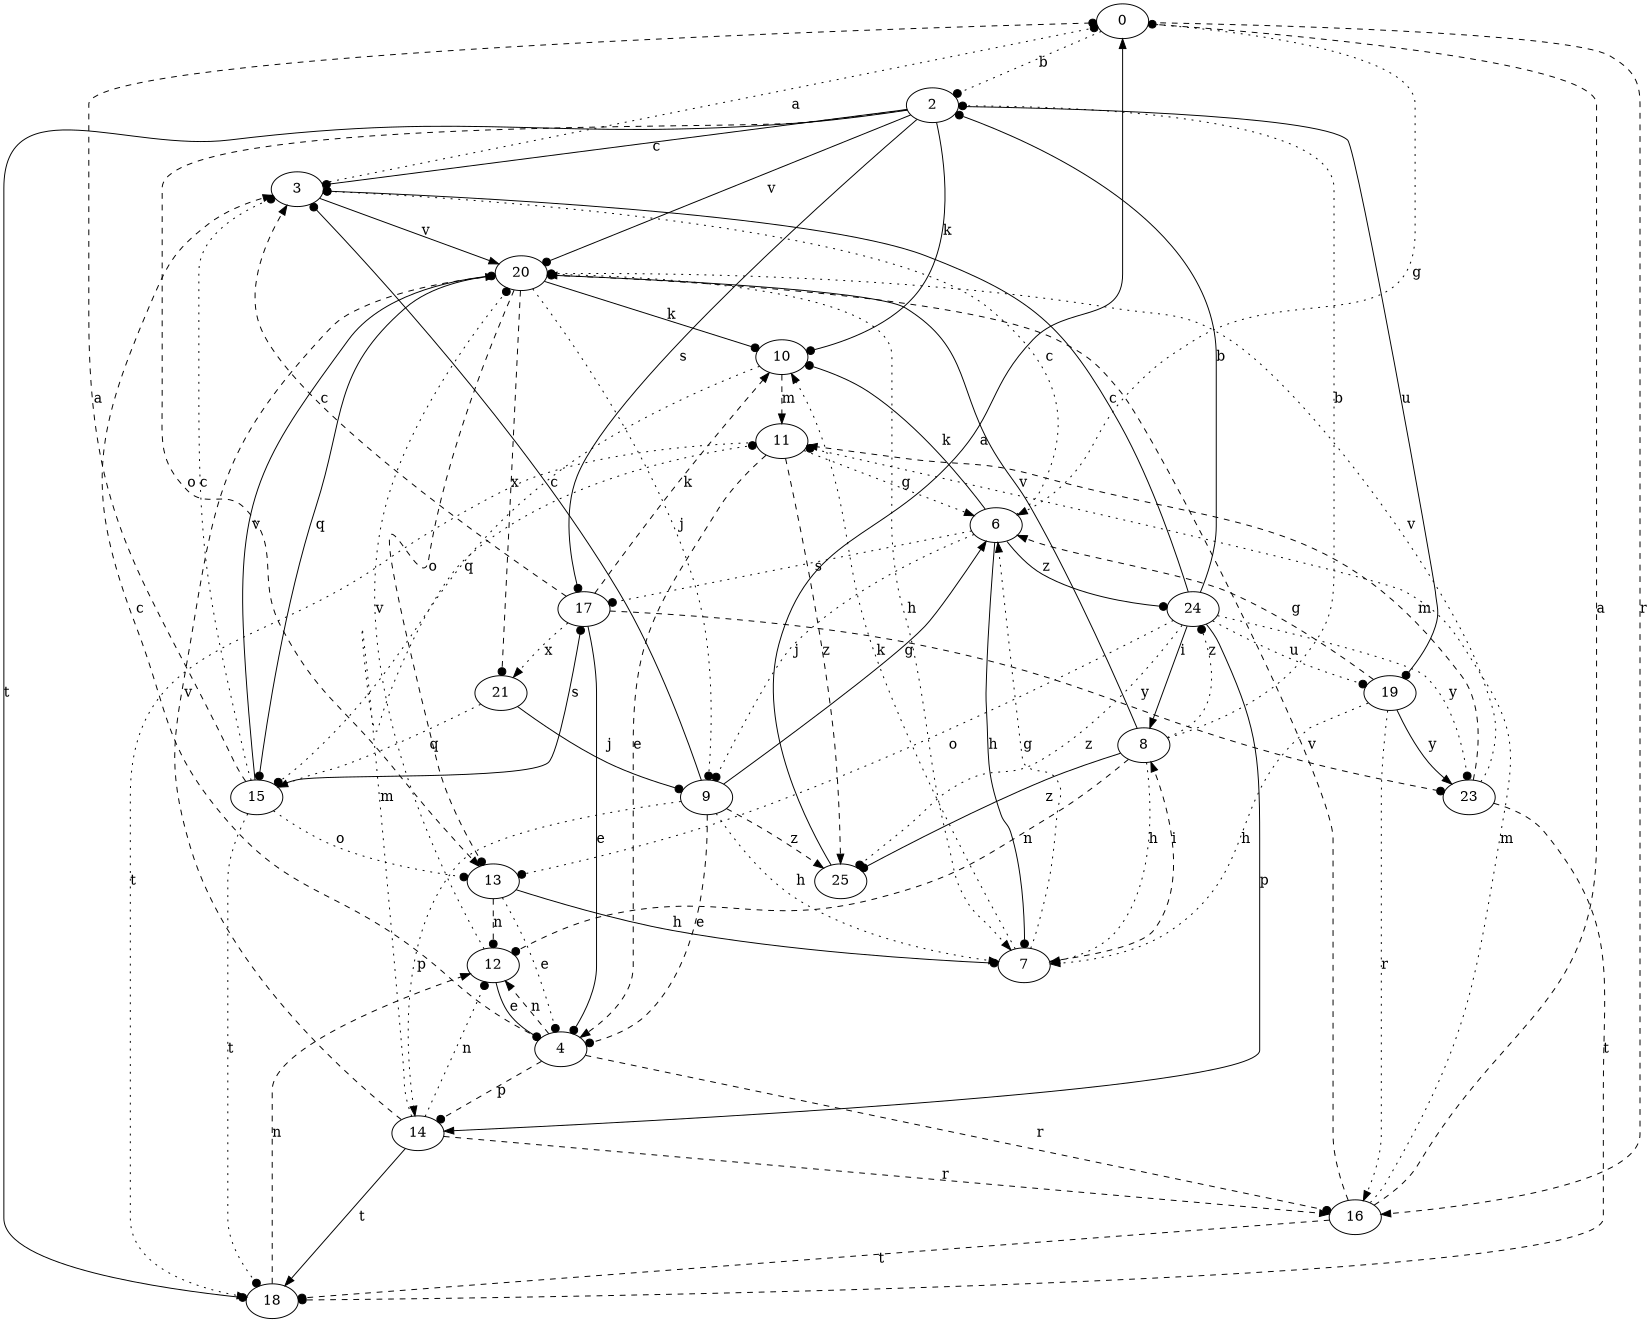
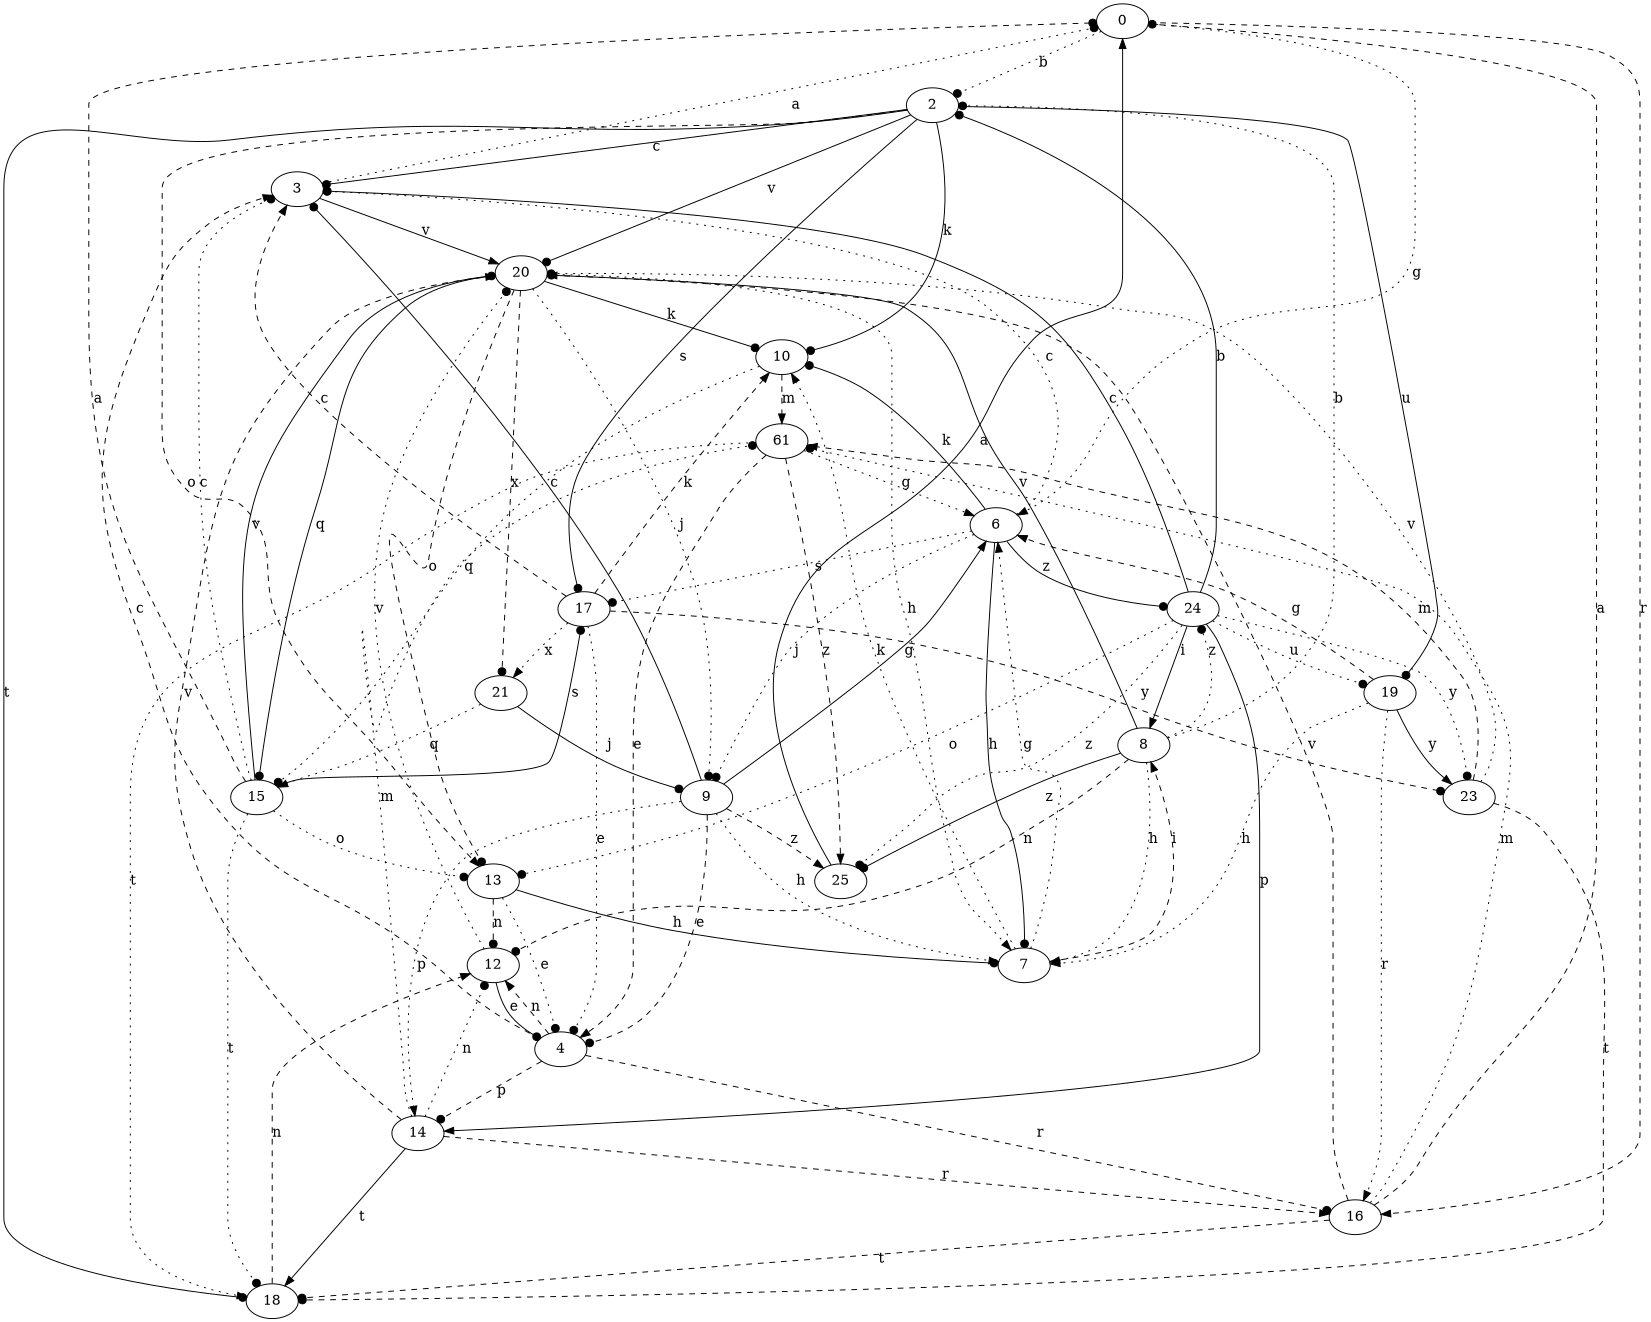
node "11": label "11" -> "61"
edge "17" -> "4": style solid -> dotted
